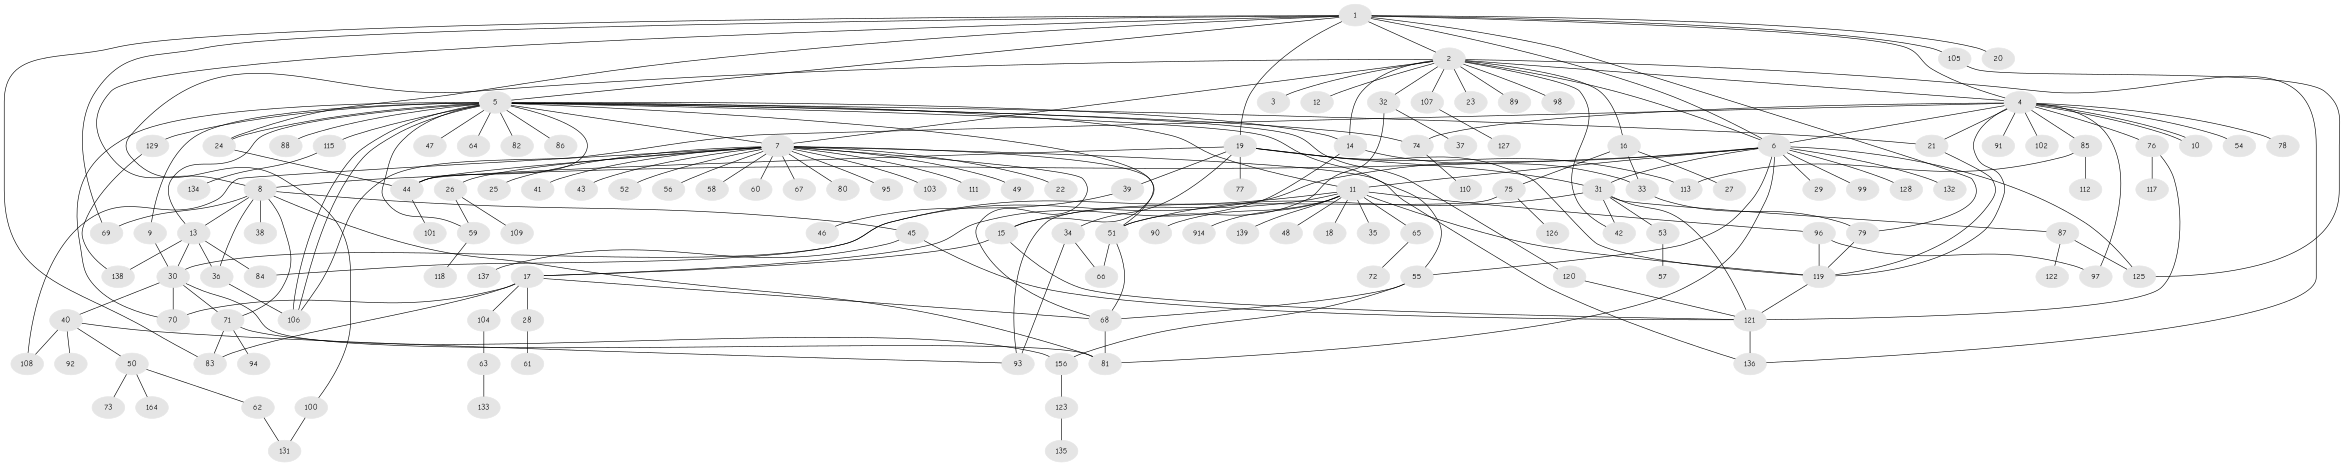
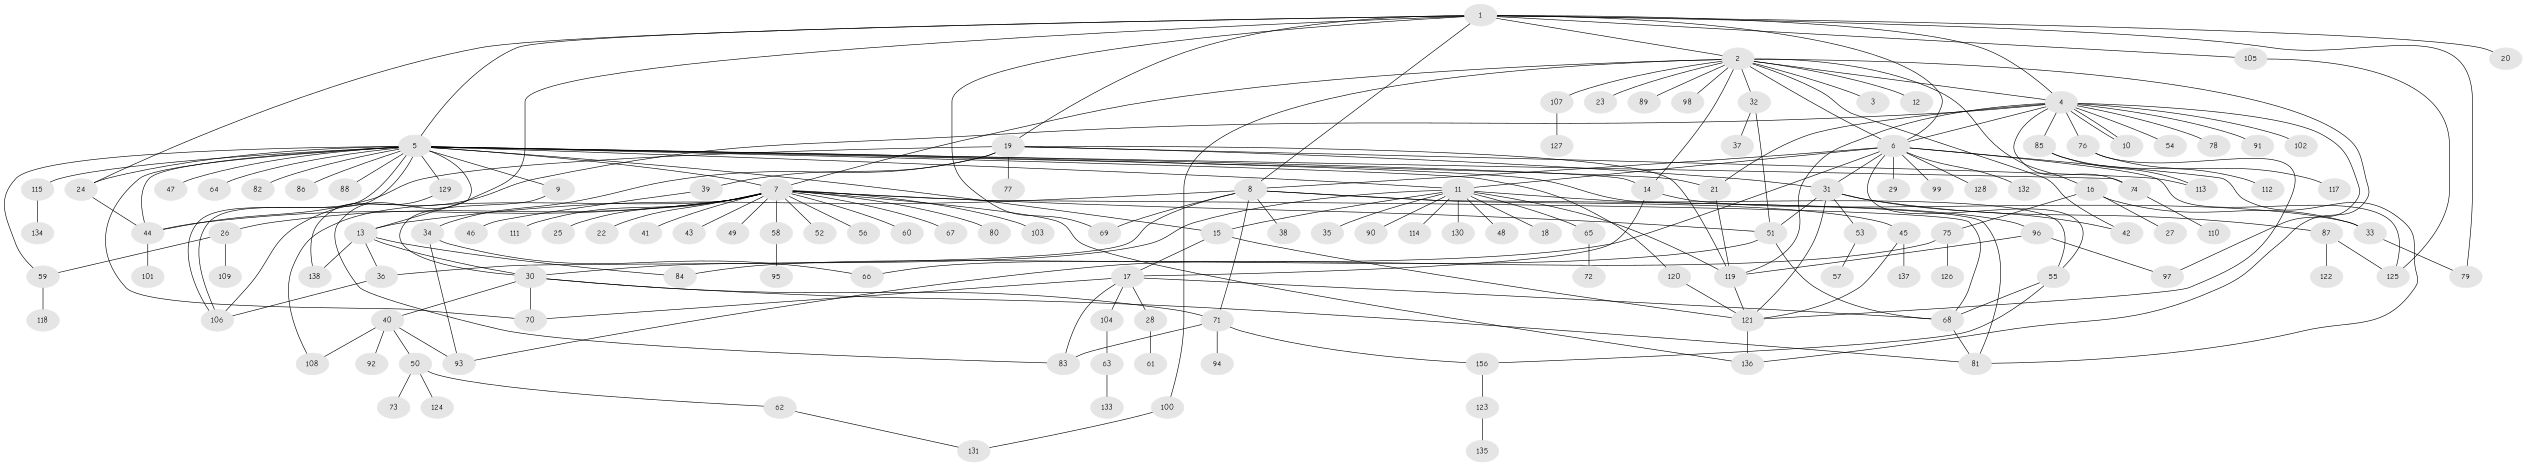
edge "7" -- "95": now "58" -- "95"
node "914": label "914" -> "114"
node "139": label "139" -> "130"
edge "79" -- "119": removed
node "164": label "164" -> "124"
